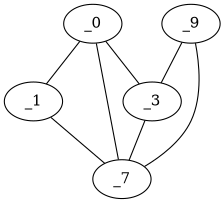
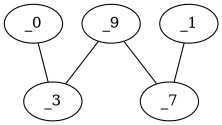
edge "_0" -- "_1": removed
edge "_0" -- "_7": removed
edge "_3" -- "_7": removed
